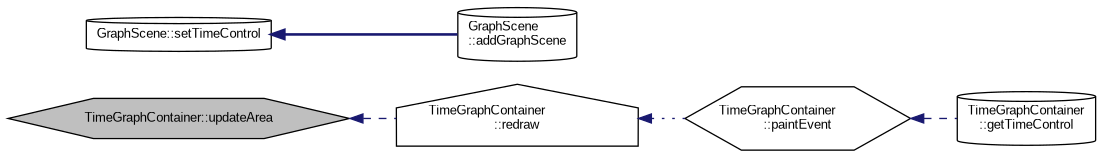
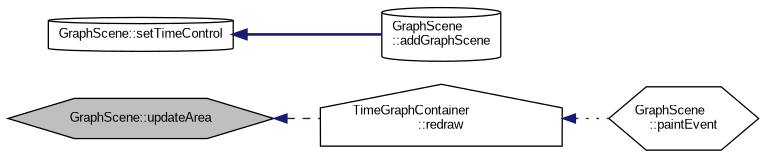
node "TimeGraphContainer::updateArea": label "TimeGraphContainer::updateArea" -> "GraphScene::updateArea"
node "TimeGraphContainer ::paintEvent": label "TimeGraphContainer ::paintEvent" -> "GraphScene ::paintEvent"
node "TimeGraphContainer ::getTimeControl": removed
